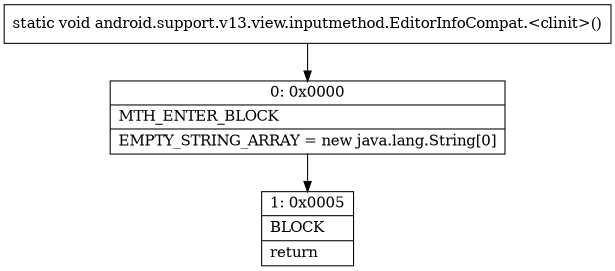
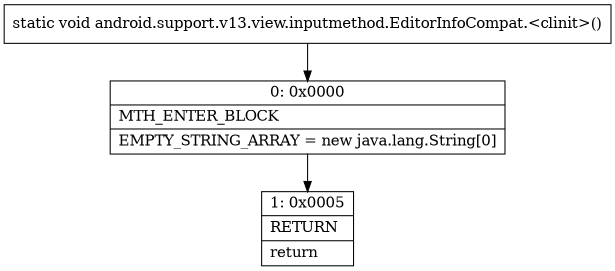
node "1: 0x0005": text "BLOCK" -> "RETURN"
